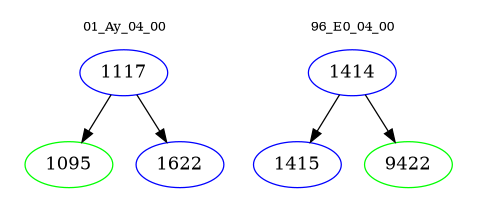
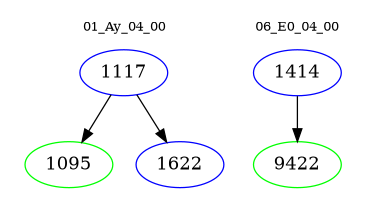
cluster "96_E0_04_00": label "96_E0_04_00" -> "06_E0_04_00"
node "1415": removed
